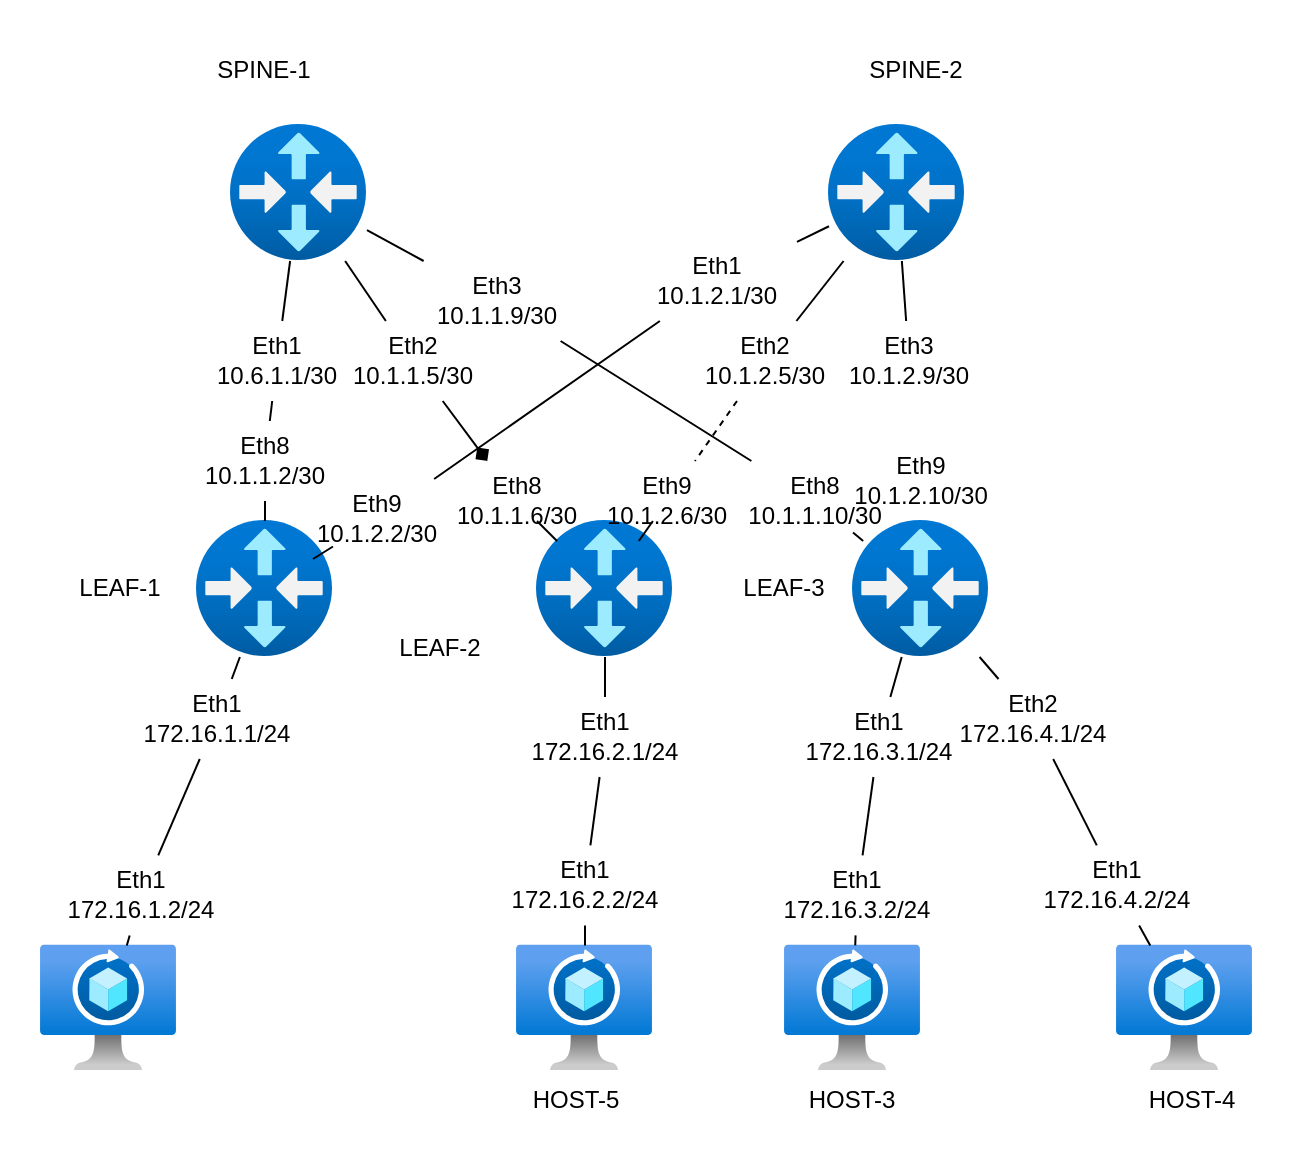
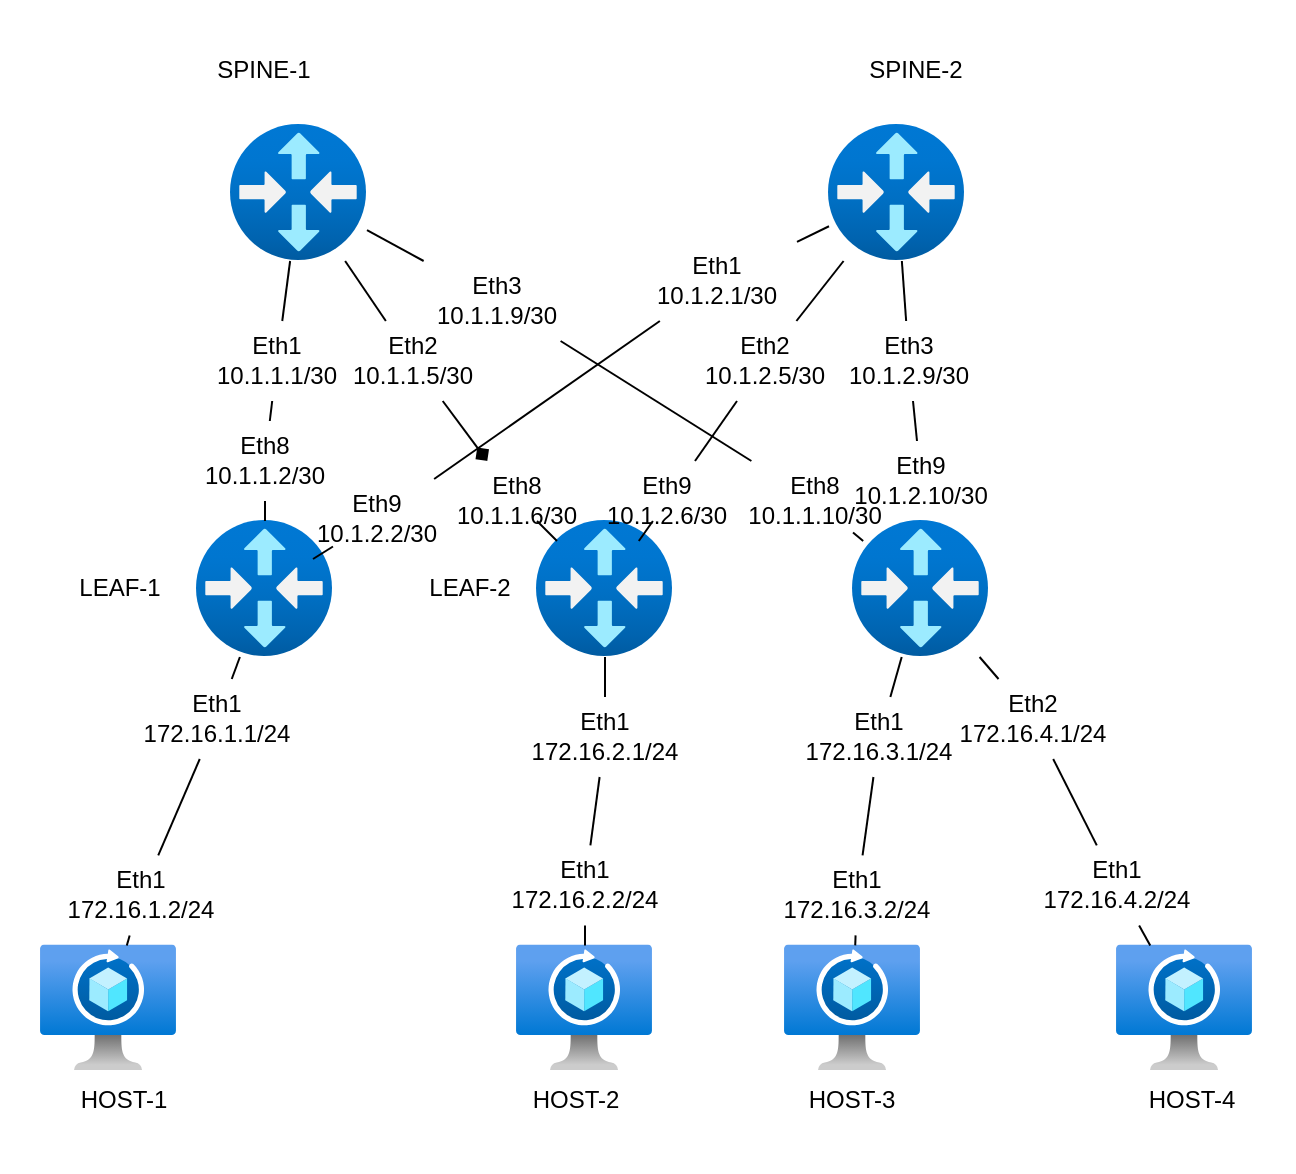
node "Eth1 10.6.1.1/30": label "Eth1 10.6.1.1/30" -> "Eth1 10.1.1.1/30"
edge "Eth2 10.1.2.5/30" -- "Eth9 10.1.2.6/30": style dashed -> solid
edge "Eth3 10.1.2.9/30" -- "Eth9 10.1.2.10/30": added
node "LEAF-3": removed
node "LEAF-2": moved (441, 649) -> (471, 589)
node "HOST-1": added
node "HOST-5": label "HOST-5" -> "HOST-2"
